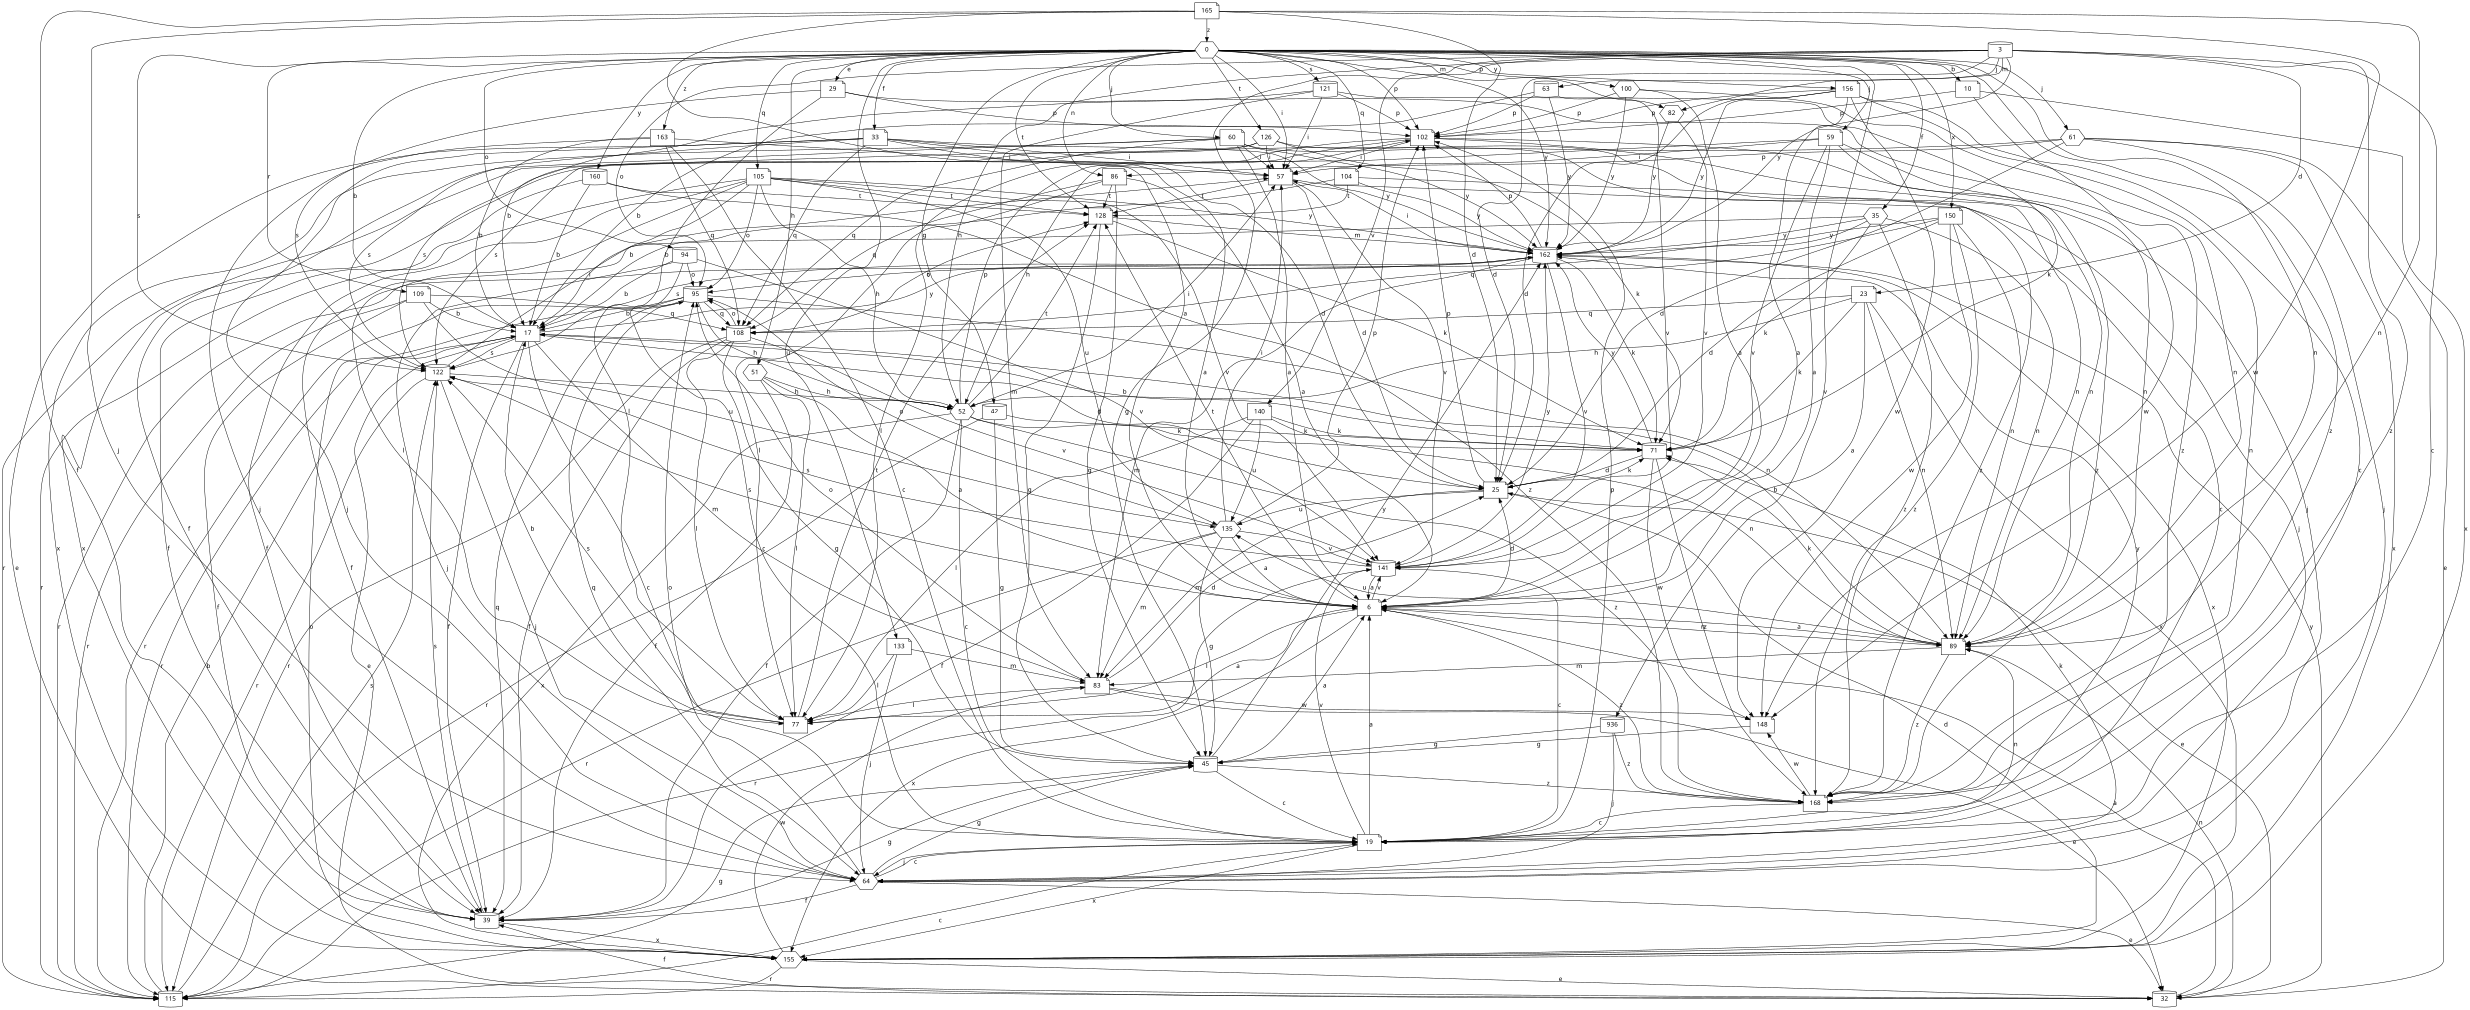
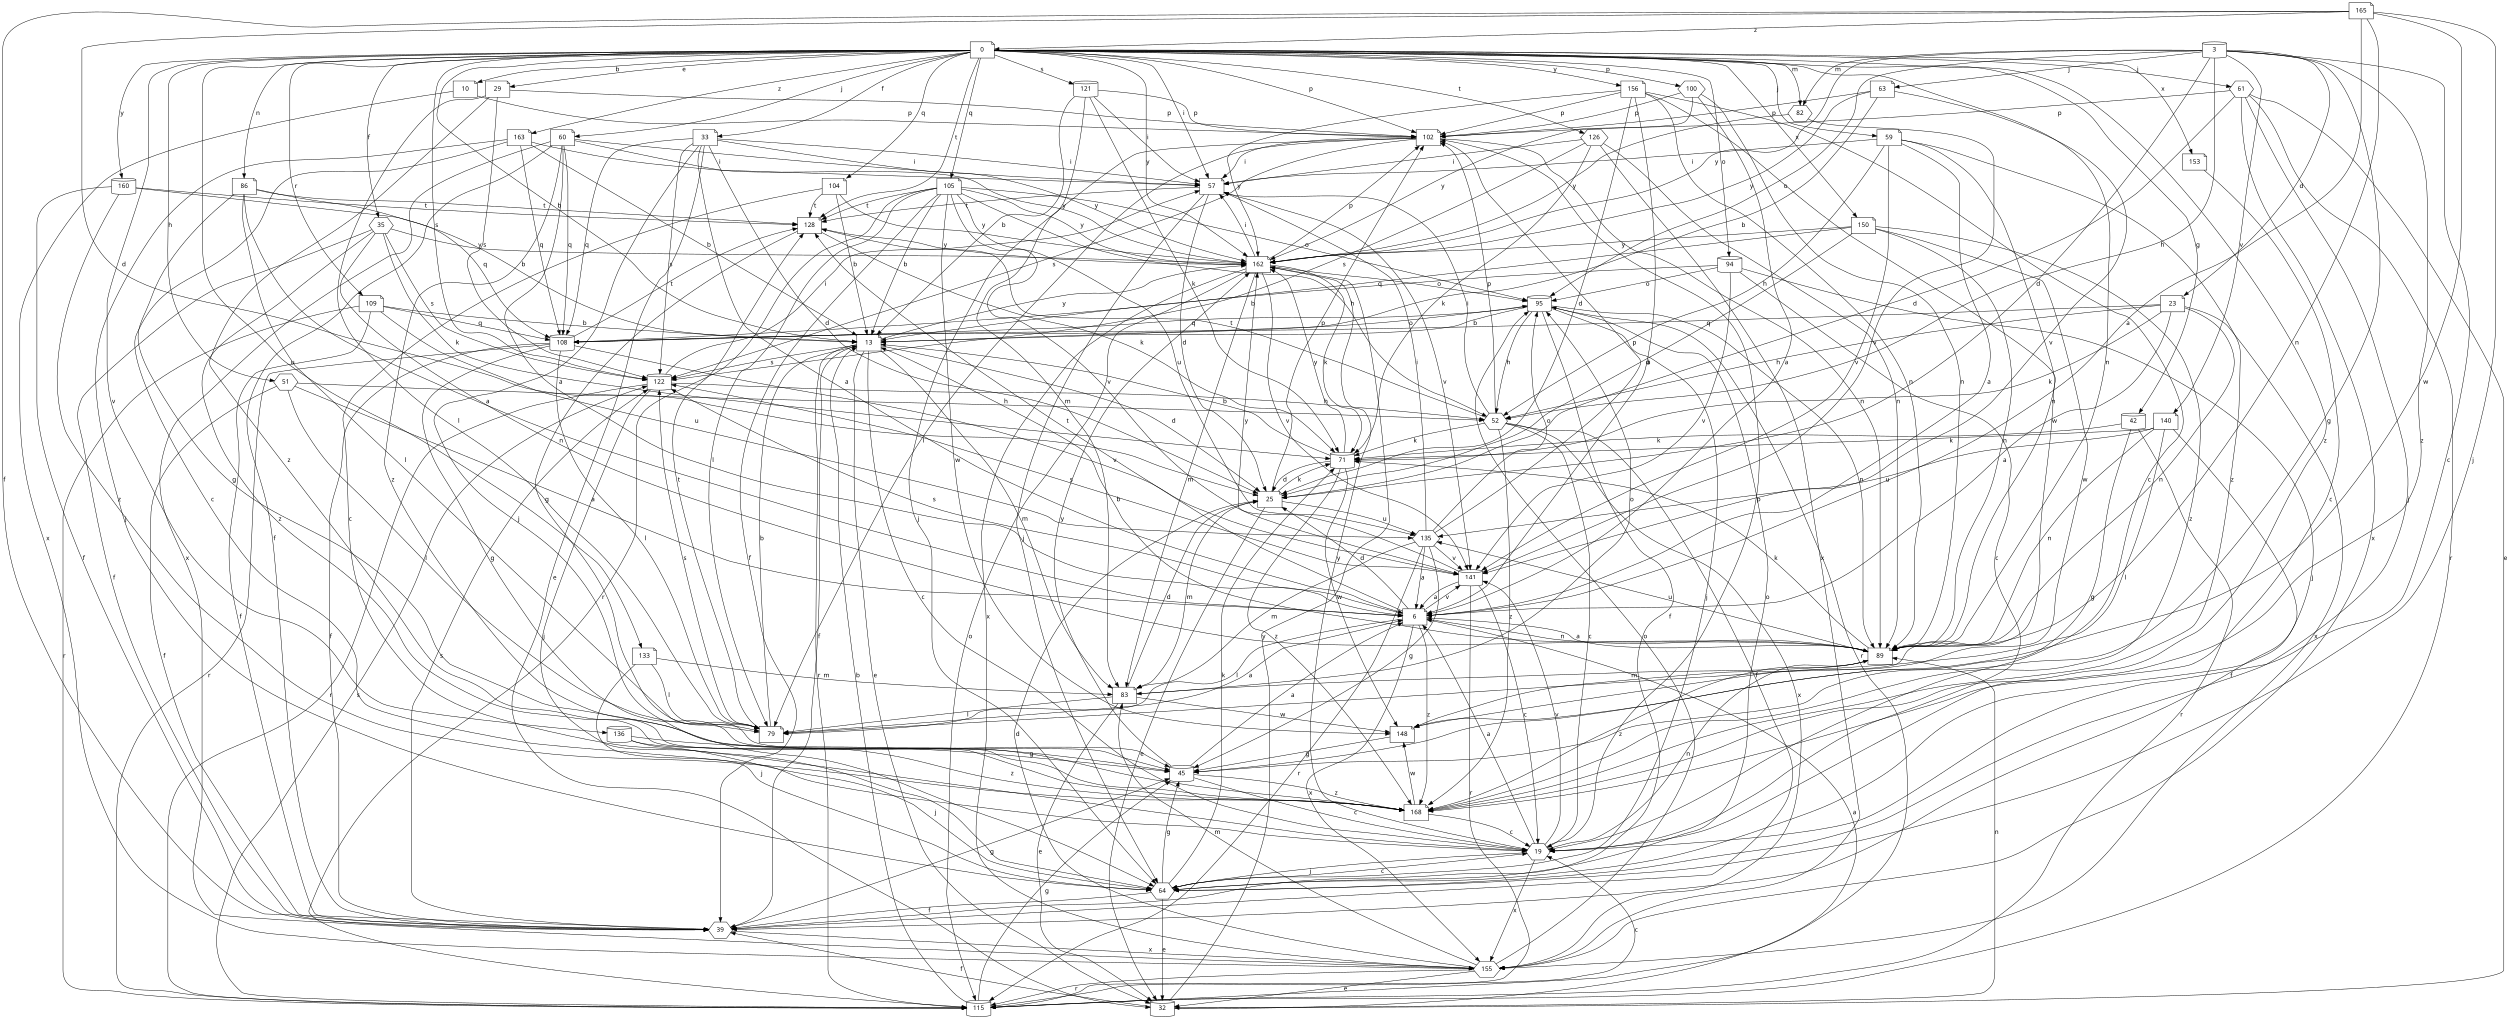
node "0": shape hexagon -> note
node "63": shape cylinder -> note
node "153": added
edge "61" -> "86": now "61" -> "102"
edge "128" -> "162": label "m" -> "y"
node "162": shape cylinder -> note
node "17": label "17" -> "13"
edge "10" -> "148": now "105" -> "148"
edge "156" -> "168": now "156" -> "89"
edge "95" -> "64": label "q" -> "j"
edge "95" -> "39": label "q" -> "f"
edge "162" -> "115": label "r" -> "o"
node "77": label "77" -> "79"
node "936": label "936" -> "136"
edge "155" -> "83": label "w" -> "m"
node "19": shape note -> hexagon
node "39": shape cylinder -> hexagon
